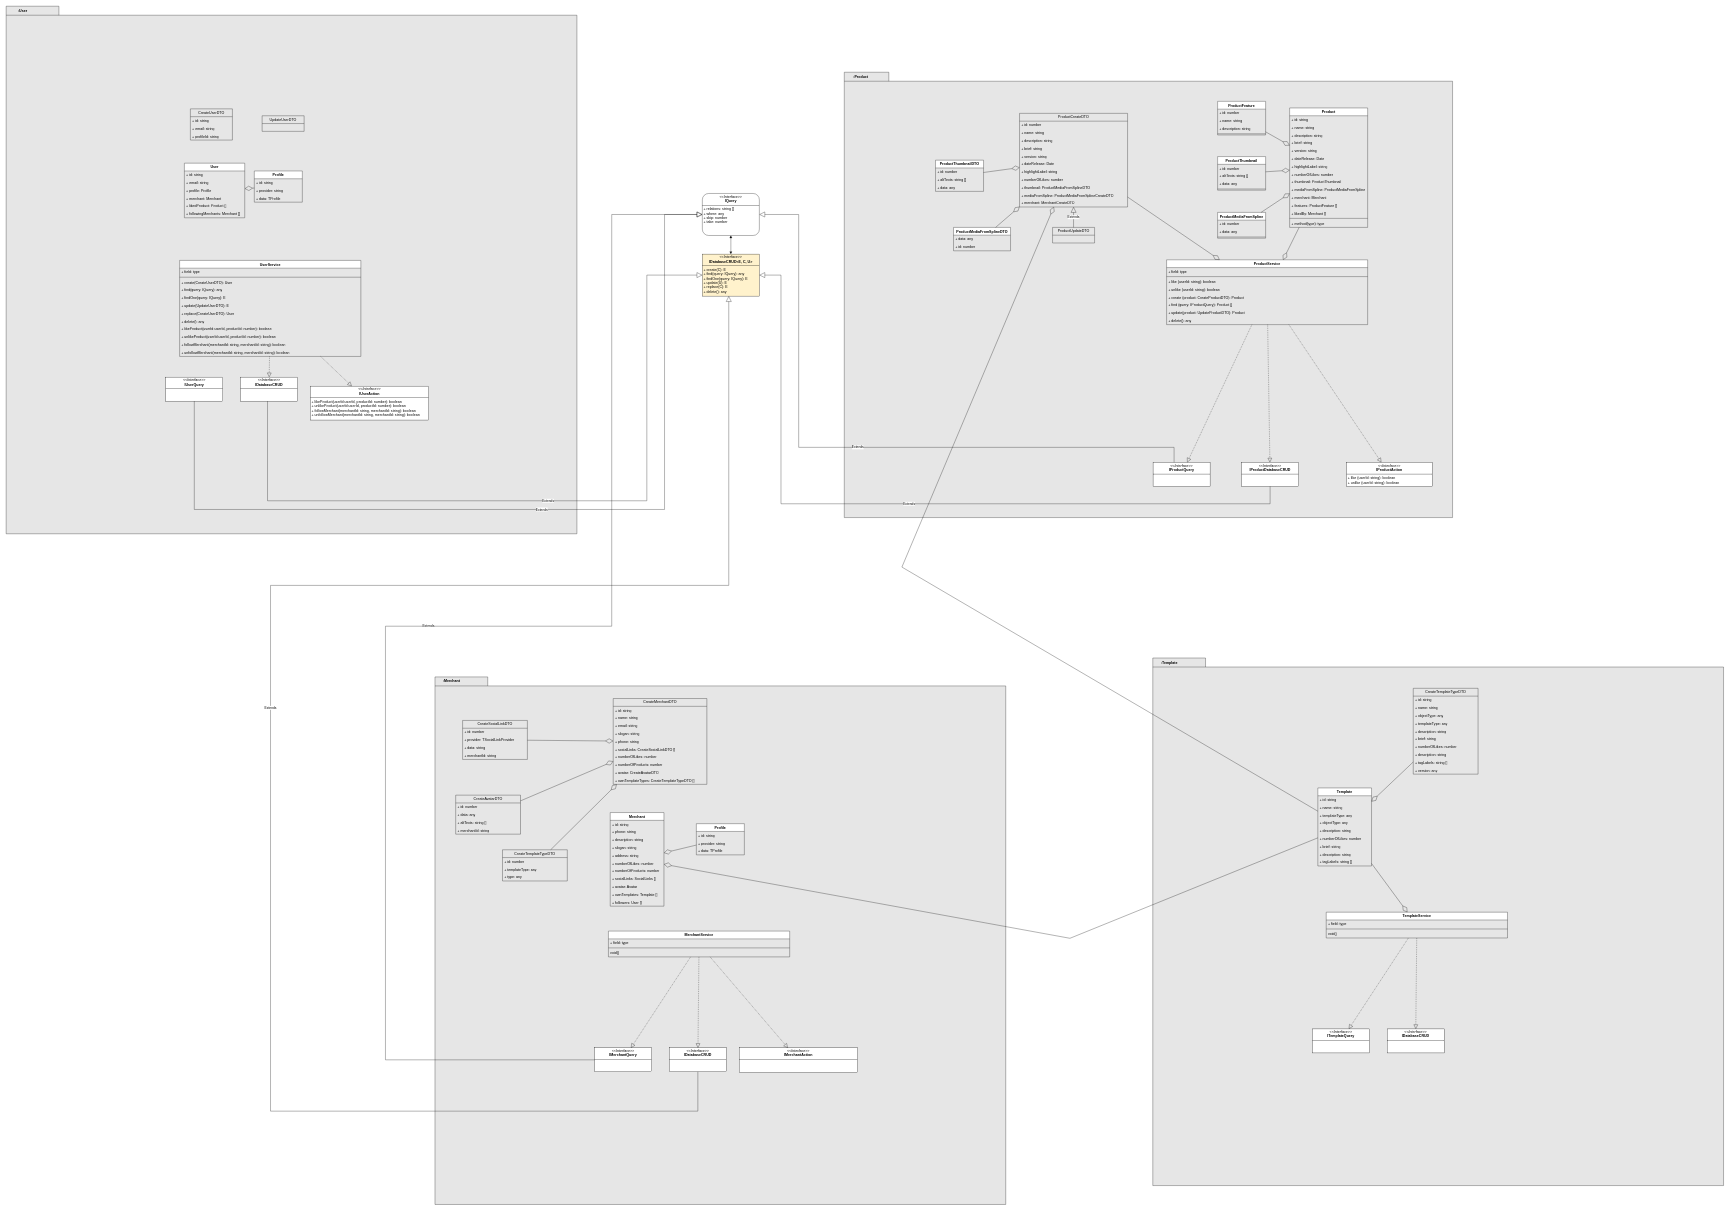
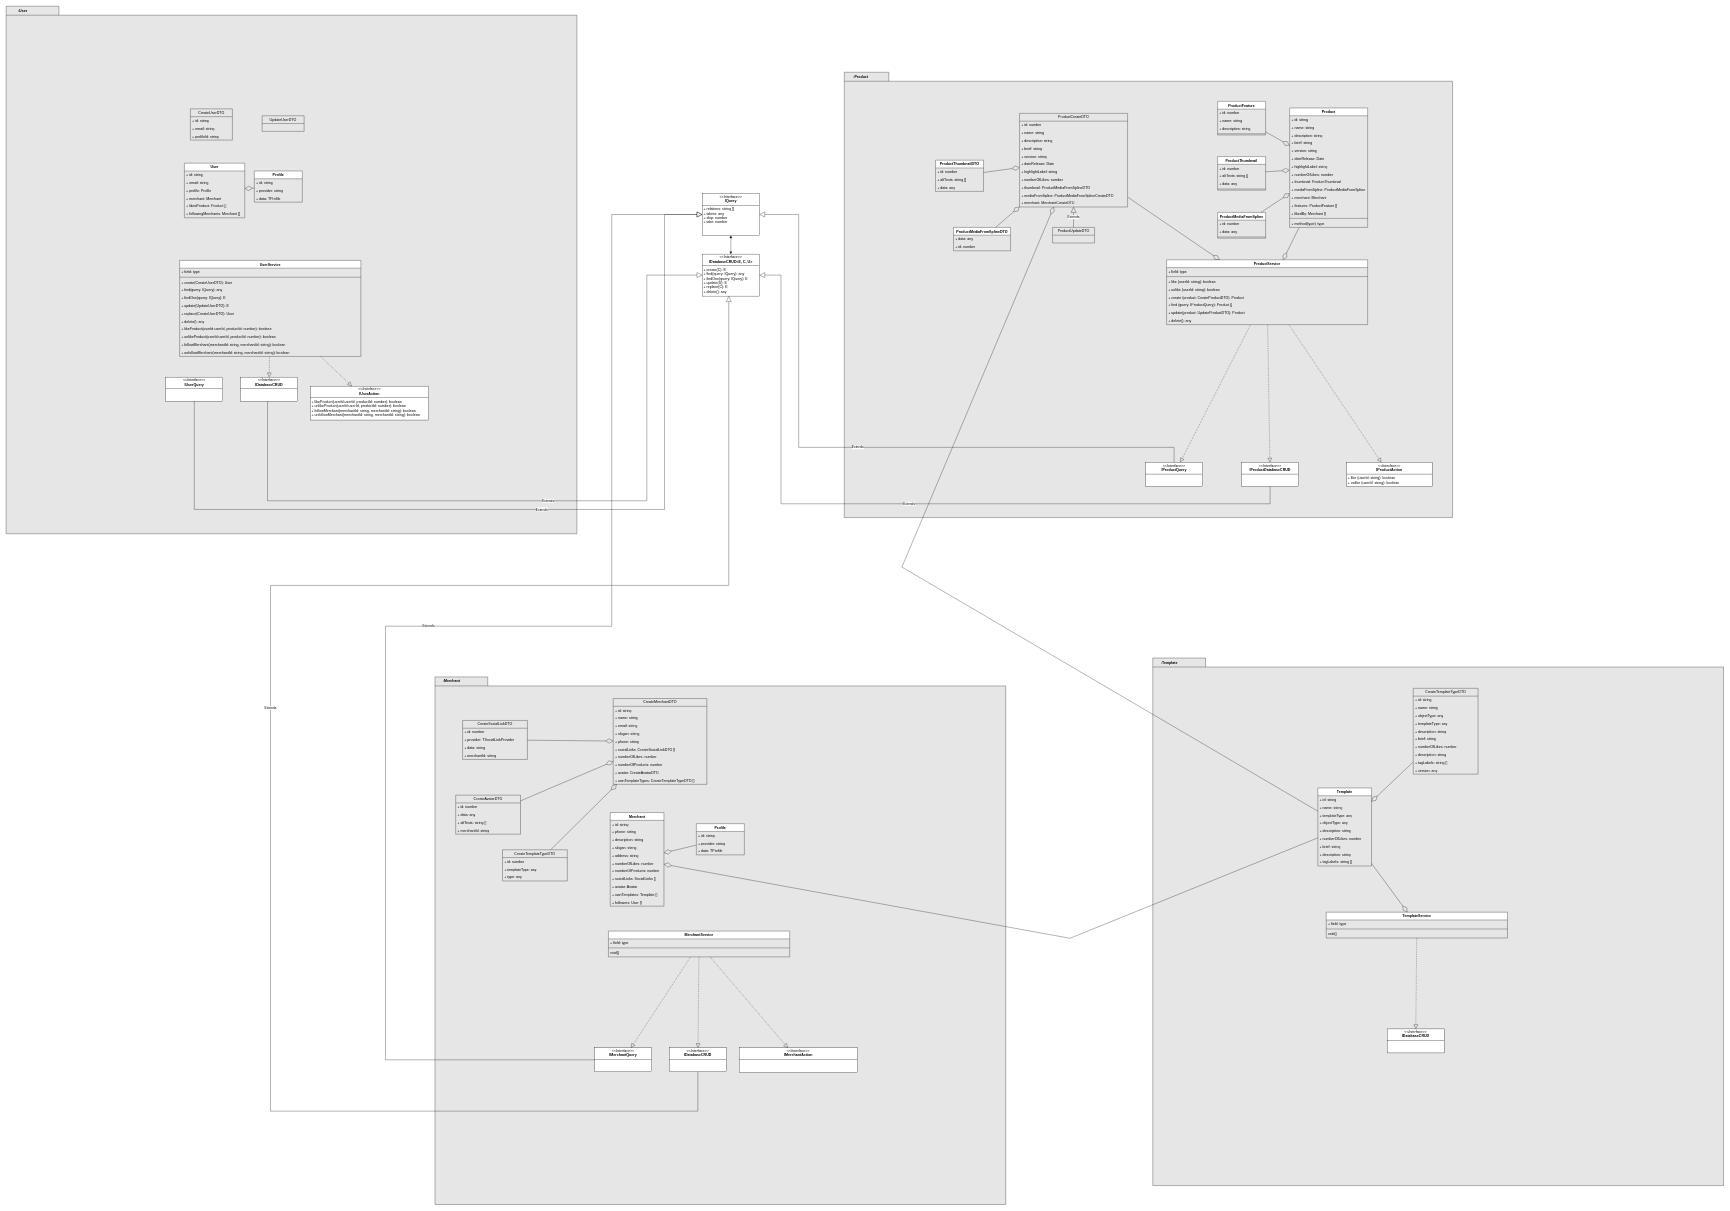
node "<<Interface>> IQuery + relations: string [] + where: any + skip: number + take: number": shape rounded rectangle -> rectangle
node "<<Interface>> IDatabaseCRUD<E, C, U> + create(C): E + find(query: IQuery): any + findOne(query: IQuery): E + update(U): E + replace(C): E + delete(): any": fillcolor #fff2cc -> #ffffff
node "<<Interface>> IProductQuery": moved (1181, 474) -> (1174, 474)
edge "TemplateService" -> "<<Interface>> ITemplateQuery": removed
node "<<Interface>> ITemplateQuery": removed
